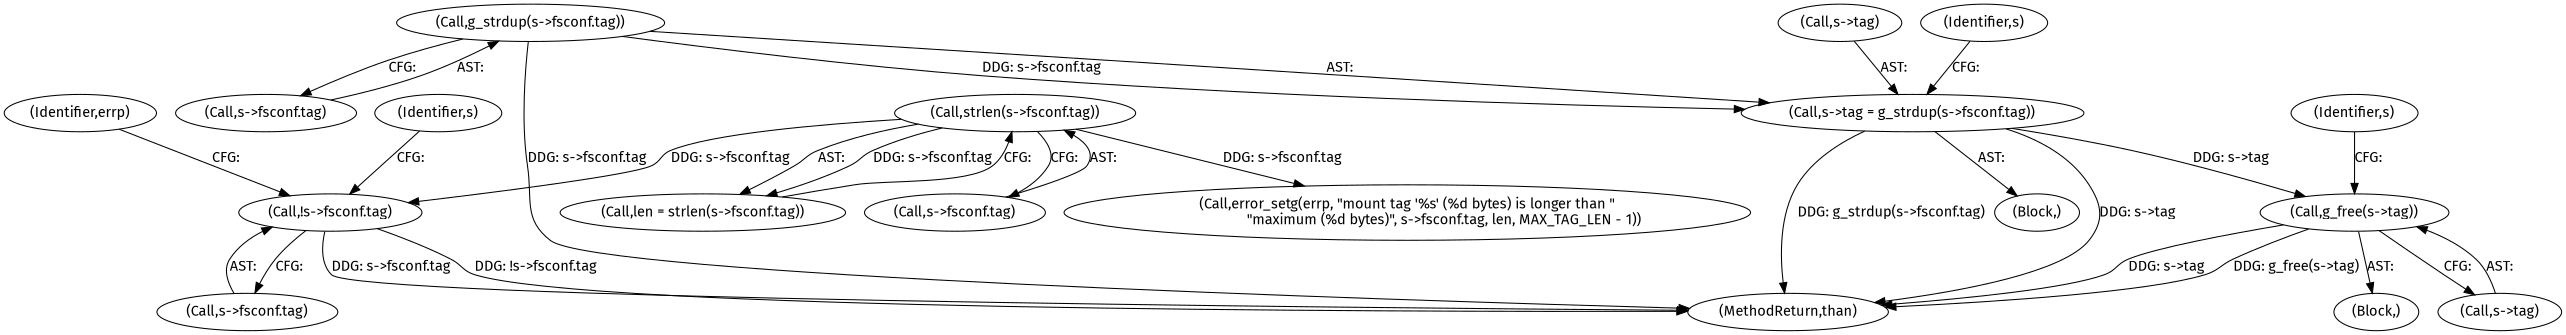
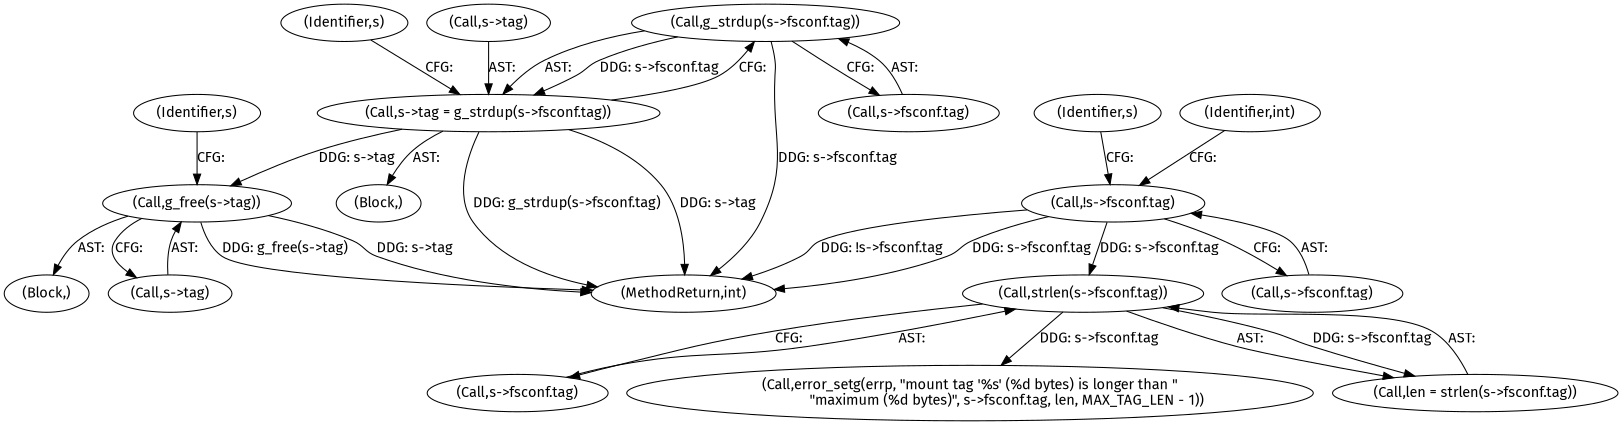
edge "(Call,s->tag = g_strdup(s->fsconf.tag))" -> "(Call,g_strdup(s->fsconf.tag))": added, label "CFG:"
node "(Identifier,errp)": label "(Identifier,errp)" -> "(Identifier,int)"
edge "(Call,len = strlen(s->fsconf.tag))" -> "(Call,strlen(s->fsconf.tag))": label "CFG: " -> "AST: "
edge "(Call,strlen(s->fsconf.tag))" -> "(Call,!s->fsconf.tag)": reversed
node "(MethodReturn,than)": label "(MethodReturn,than)" -> "(MethodReturn,int)"
